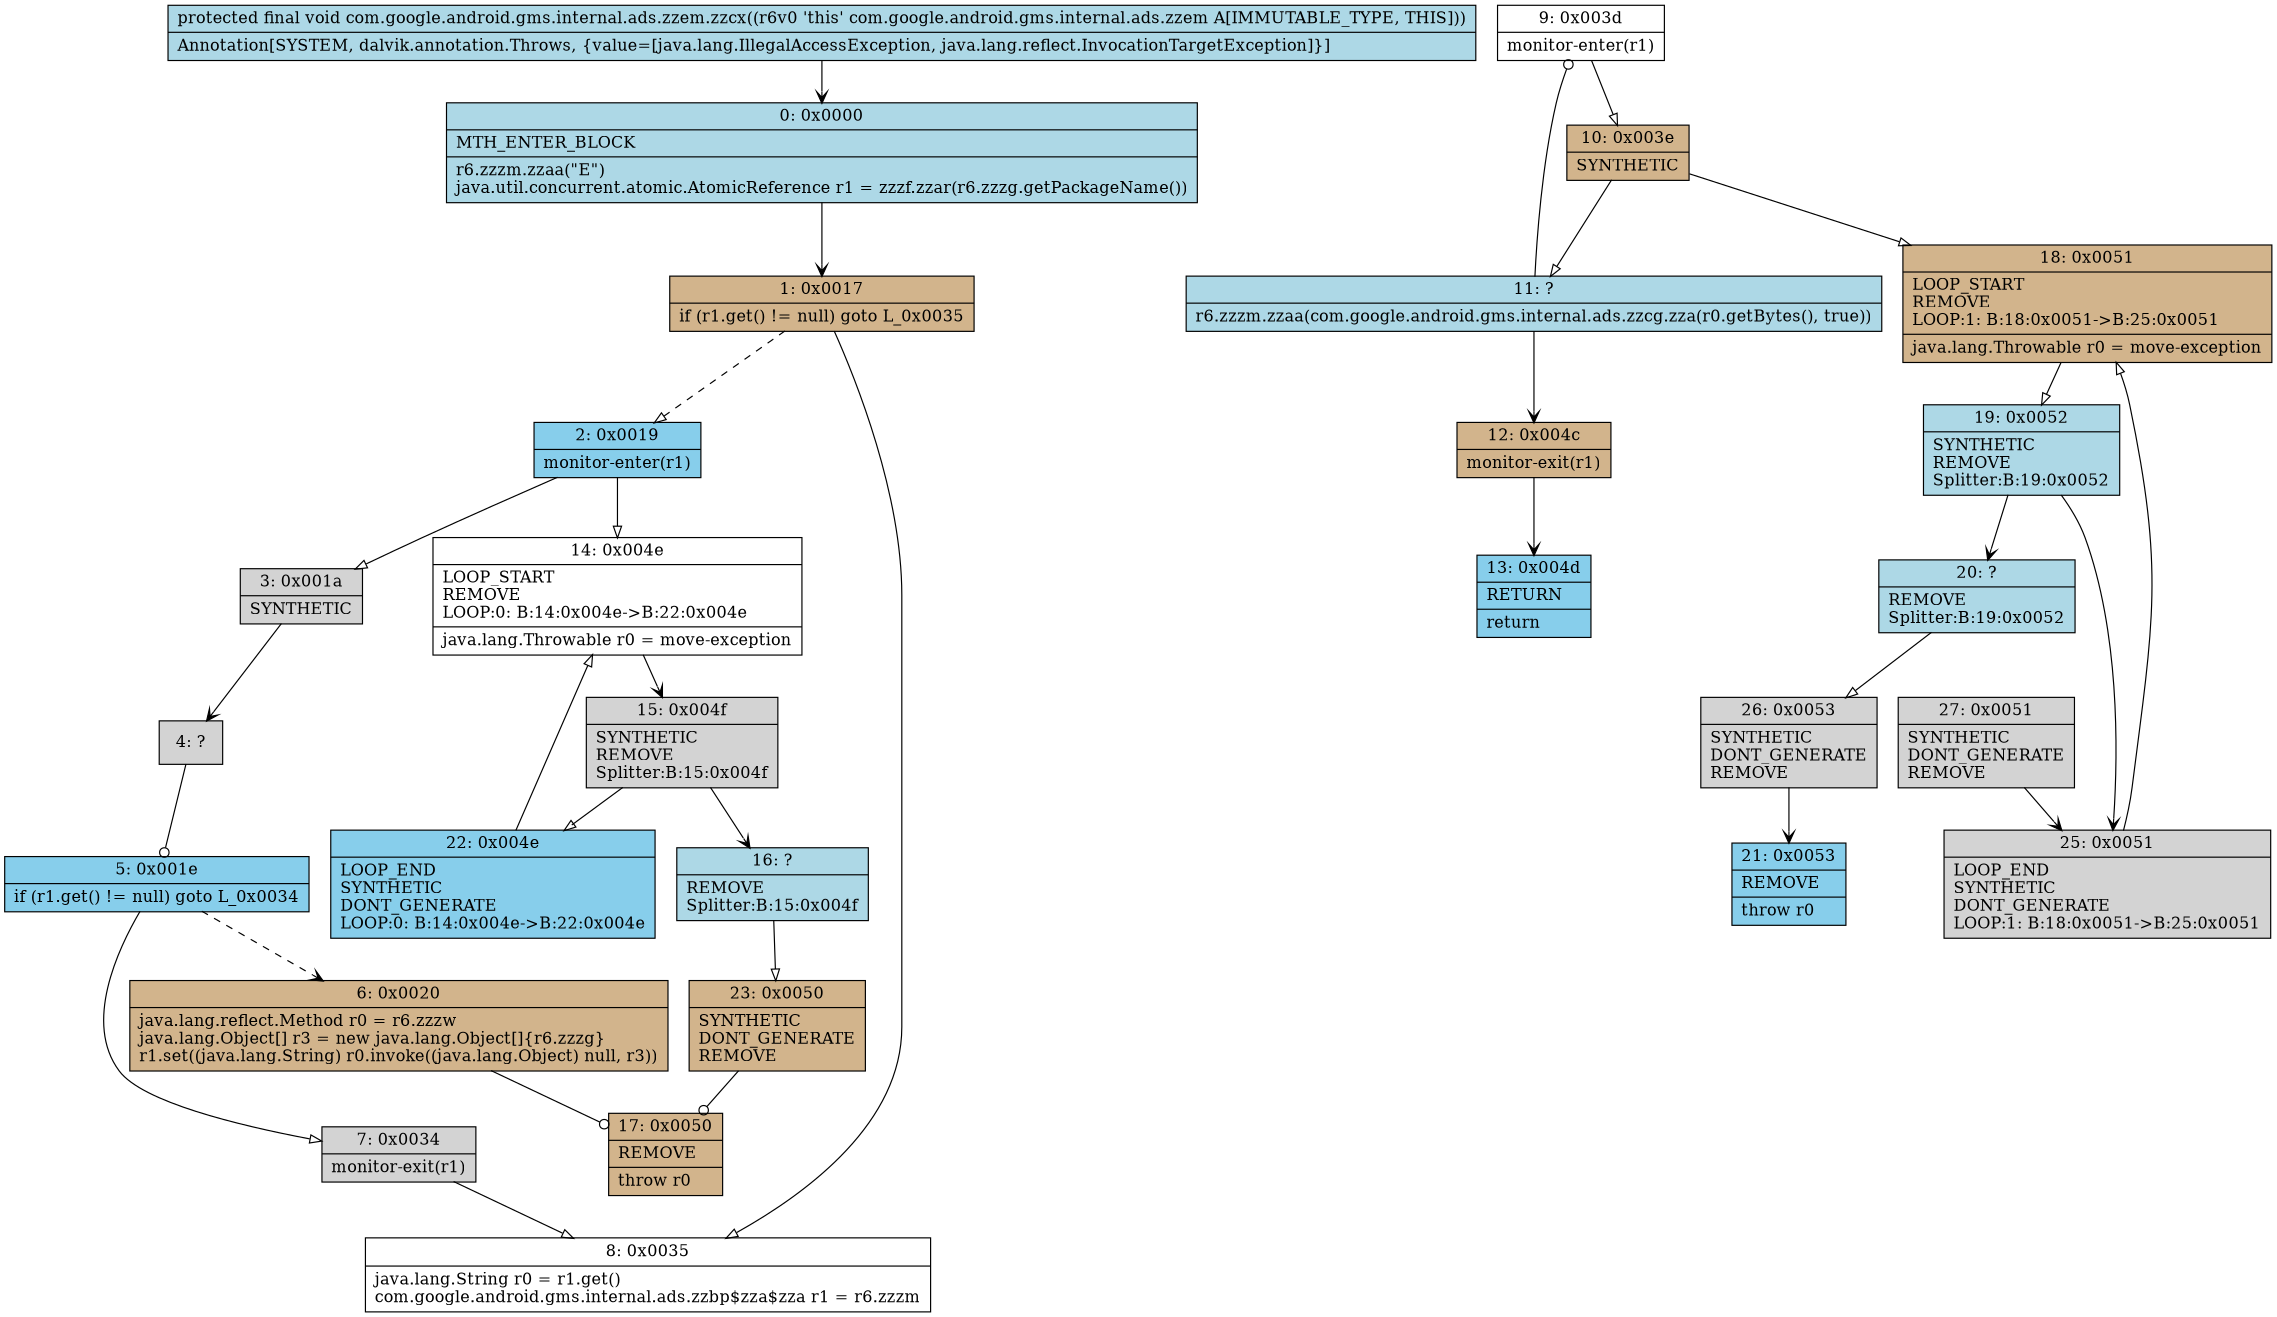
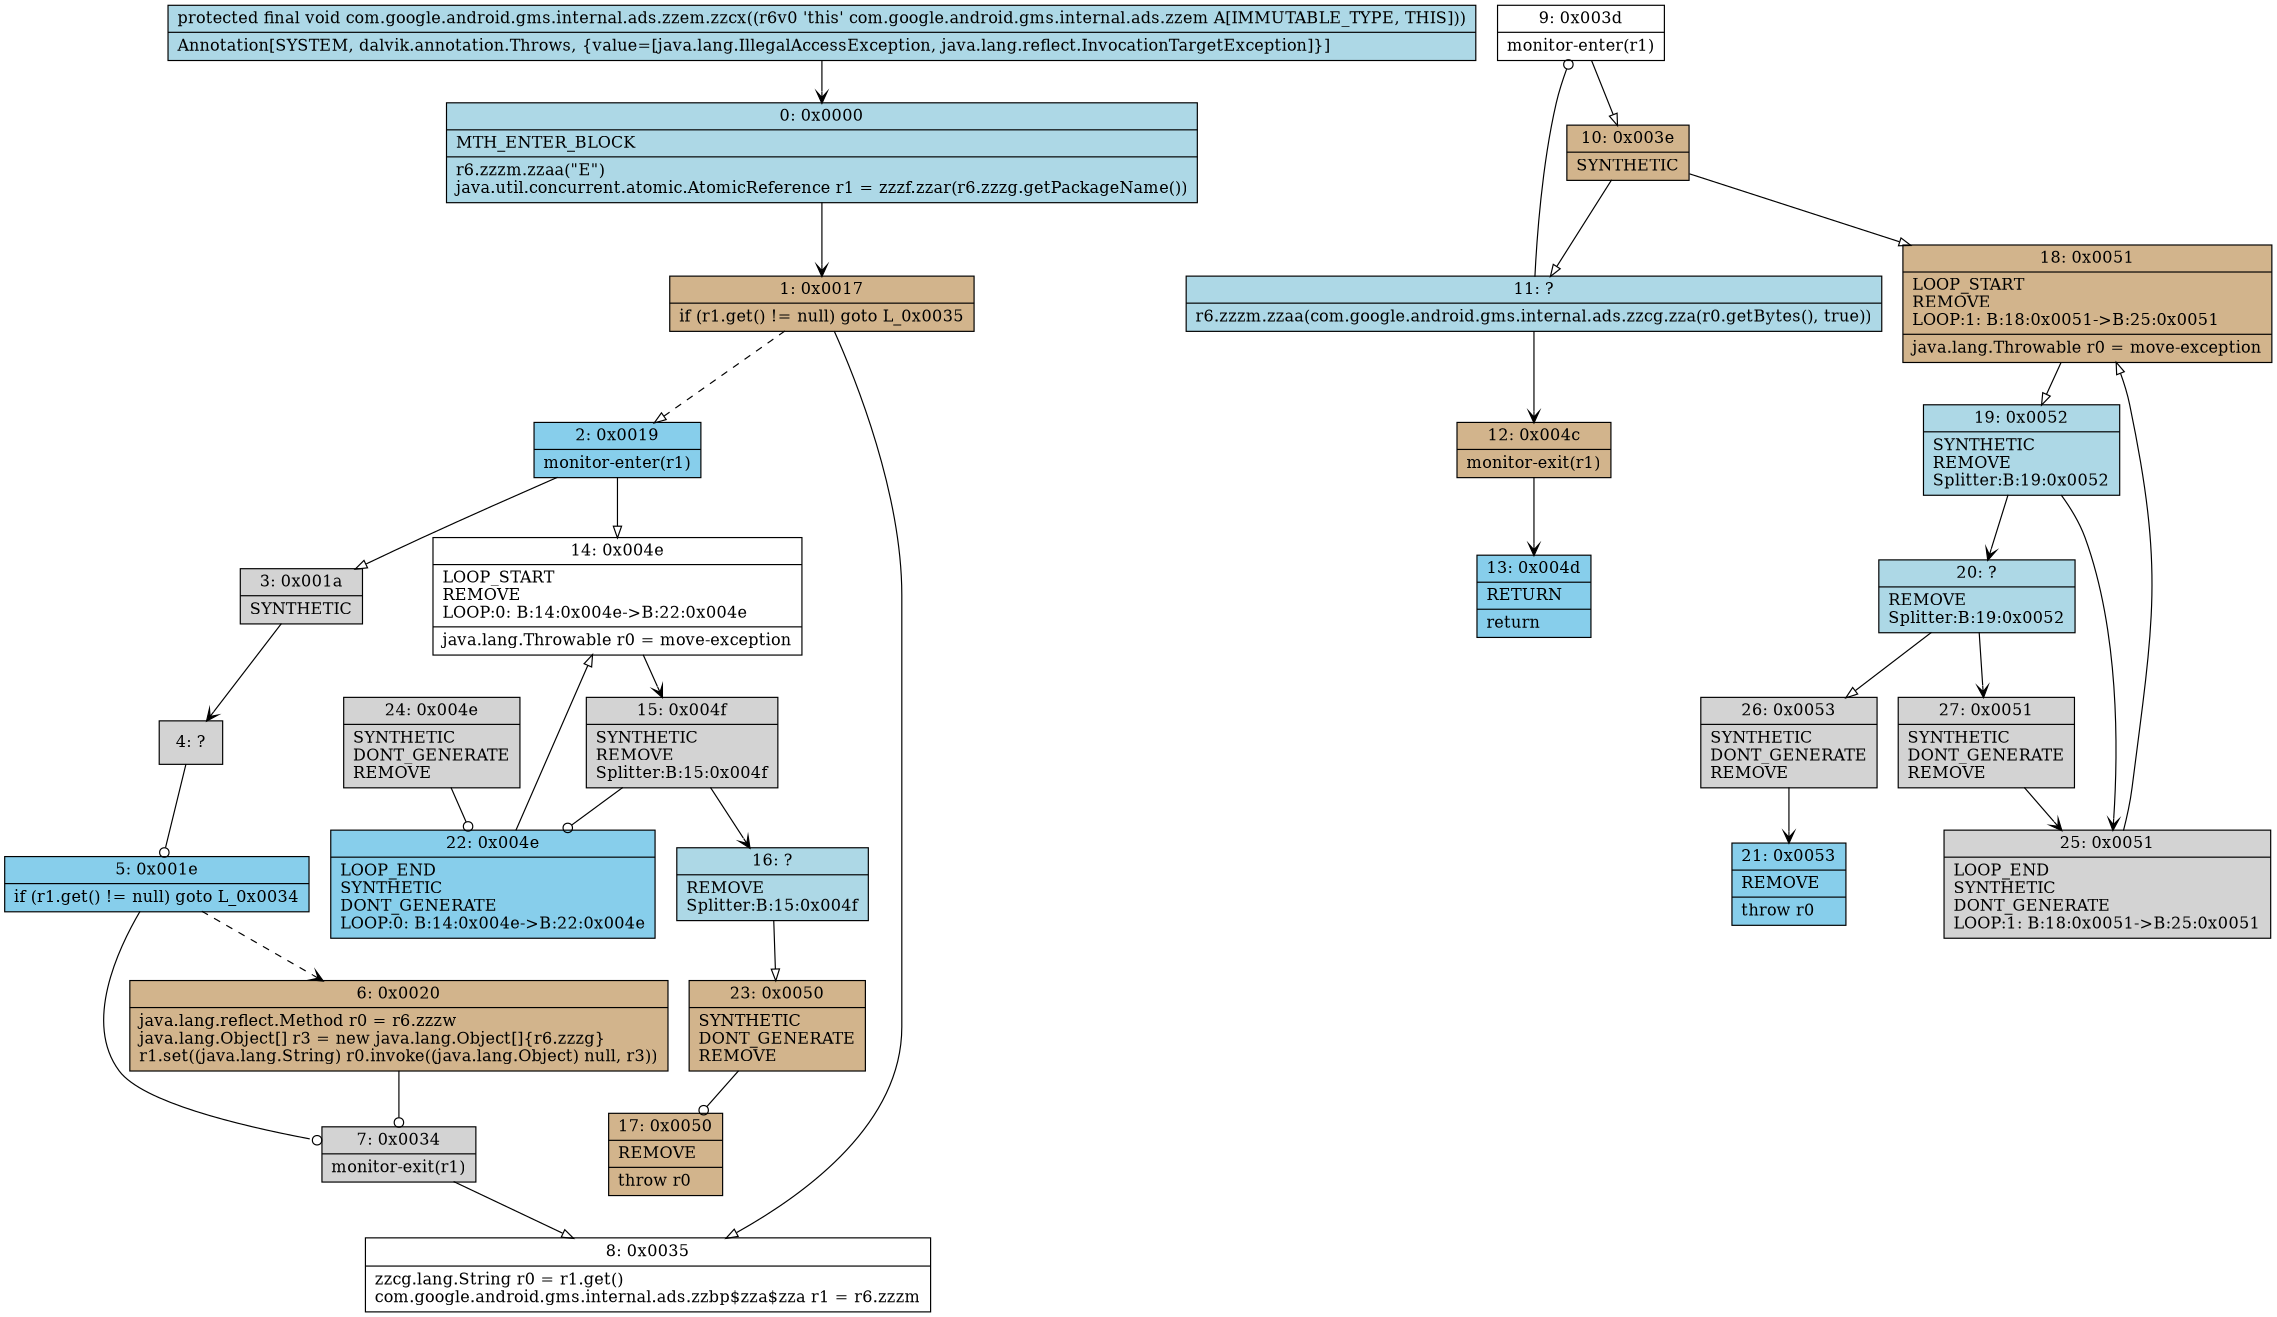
edge "20: ?" -> "27: 0x0051": added
node "24: 0x004e": added
edge "15: 0x004f" -> "22: 0x004e": arrowhead onormal -> odot
edge "5: 0x001e" -> "7: 0x0034": arrowhead onormal -> odot
edge "6: 0x0020" -> "17: 0x0050": now "6: 0x0020" -> "7: 0x0034"
node "8: 0x0035": text "java.lang.String r0 = r1.get()" -> "zzcg.lang.String r0 = r1.get()"
